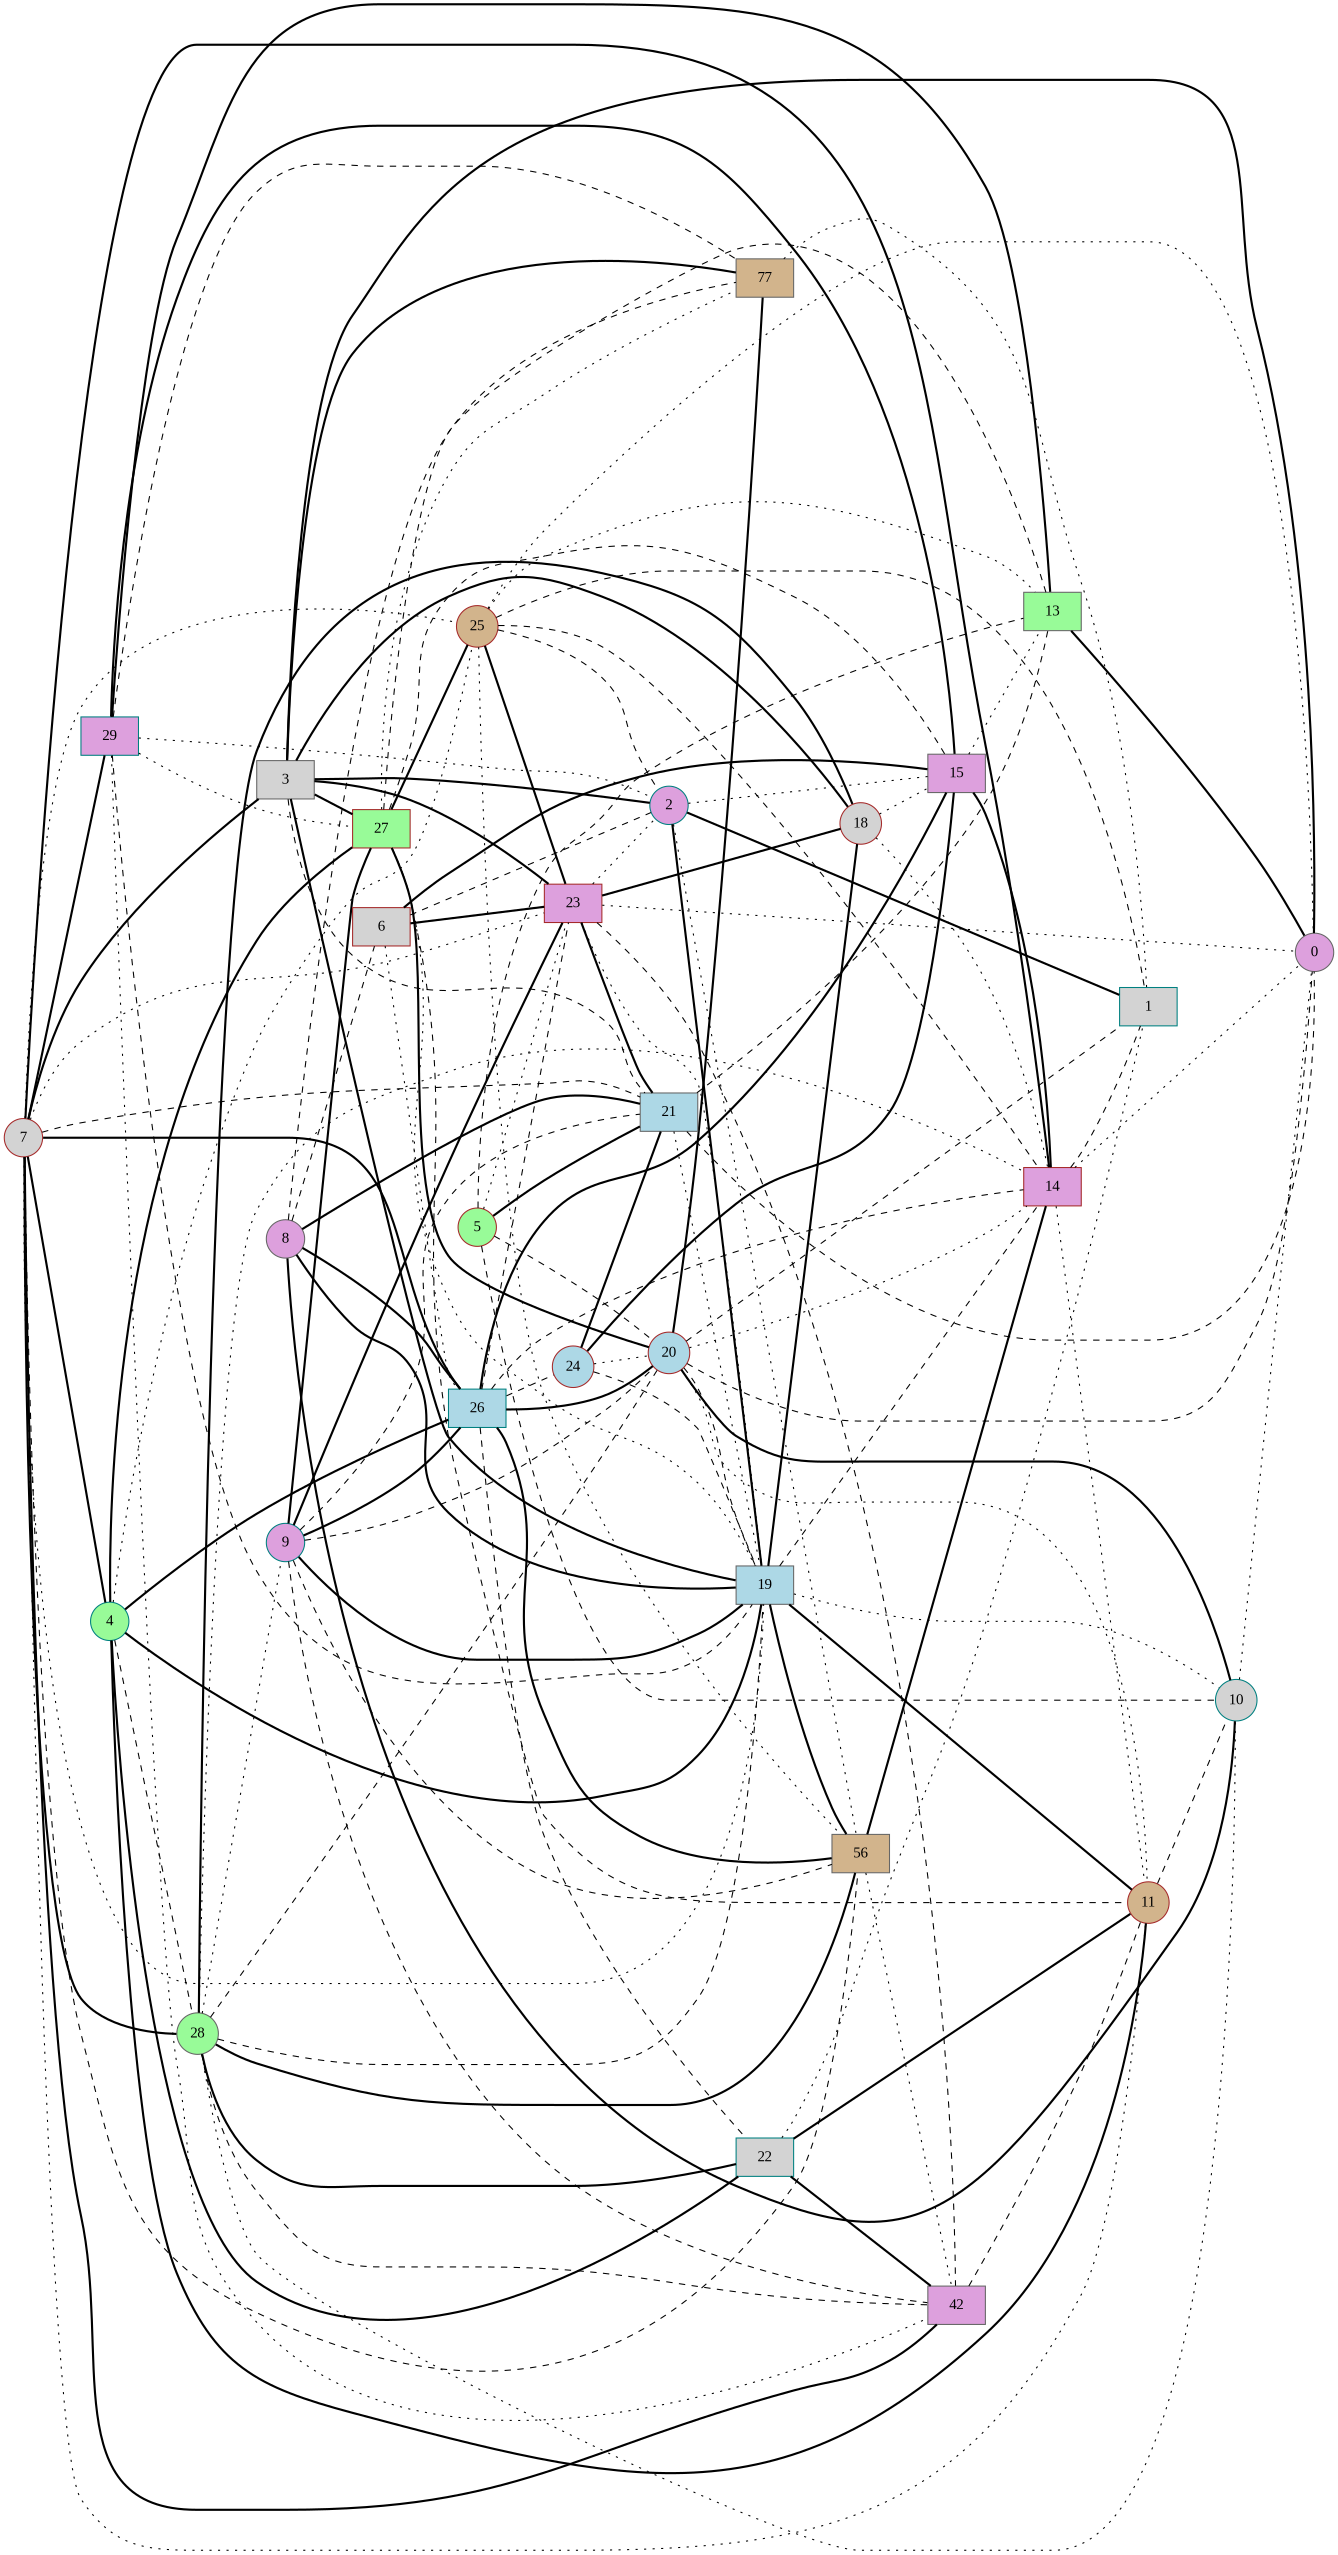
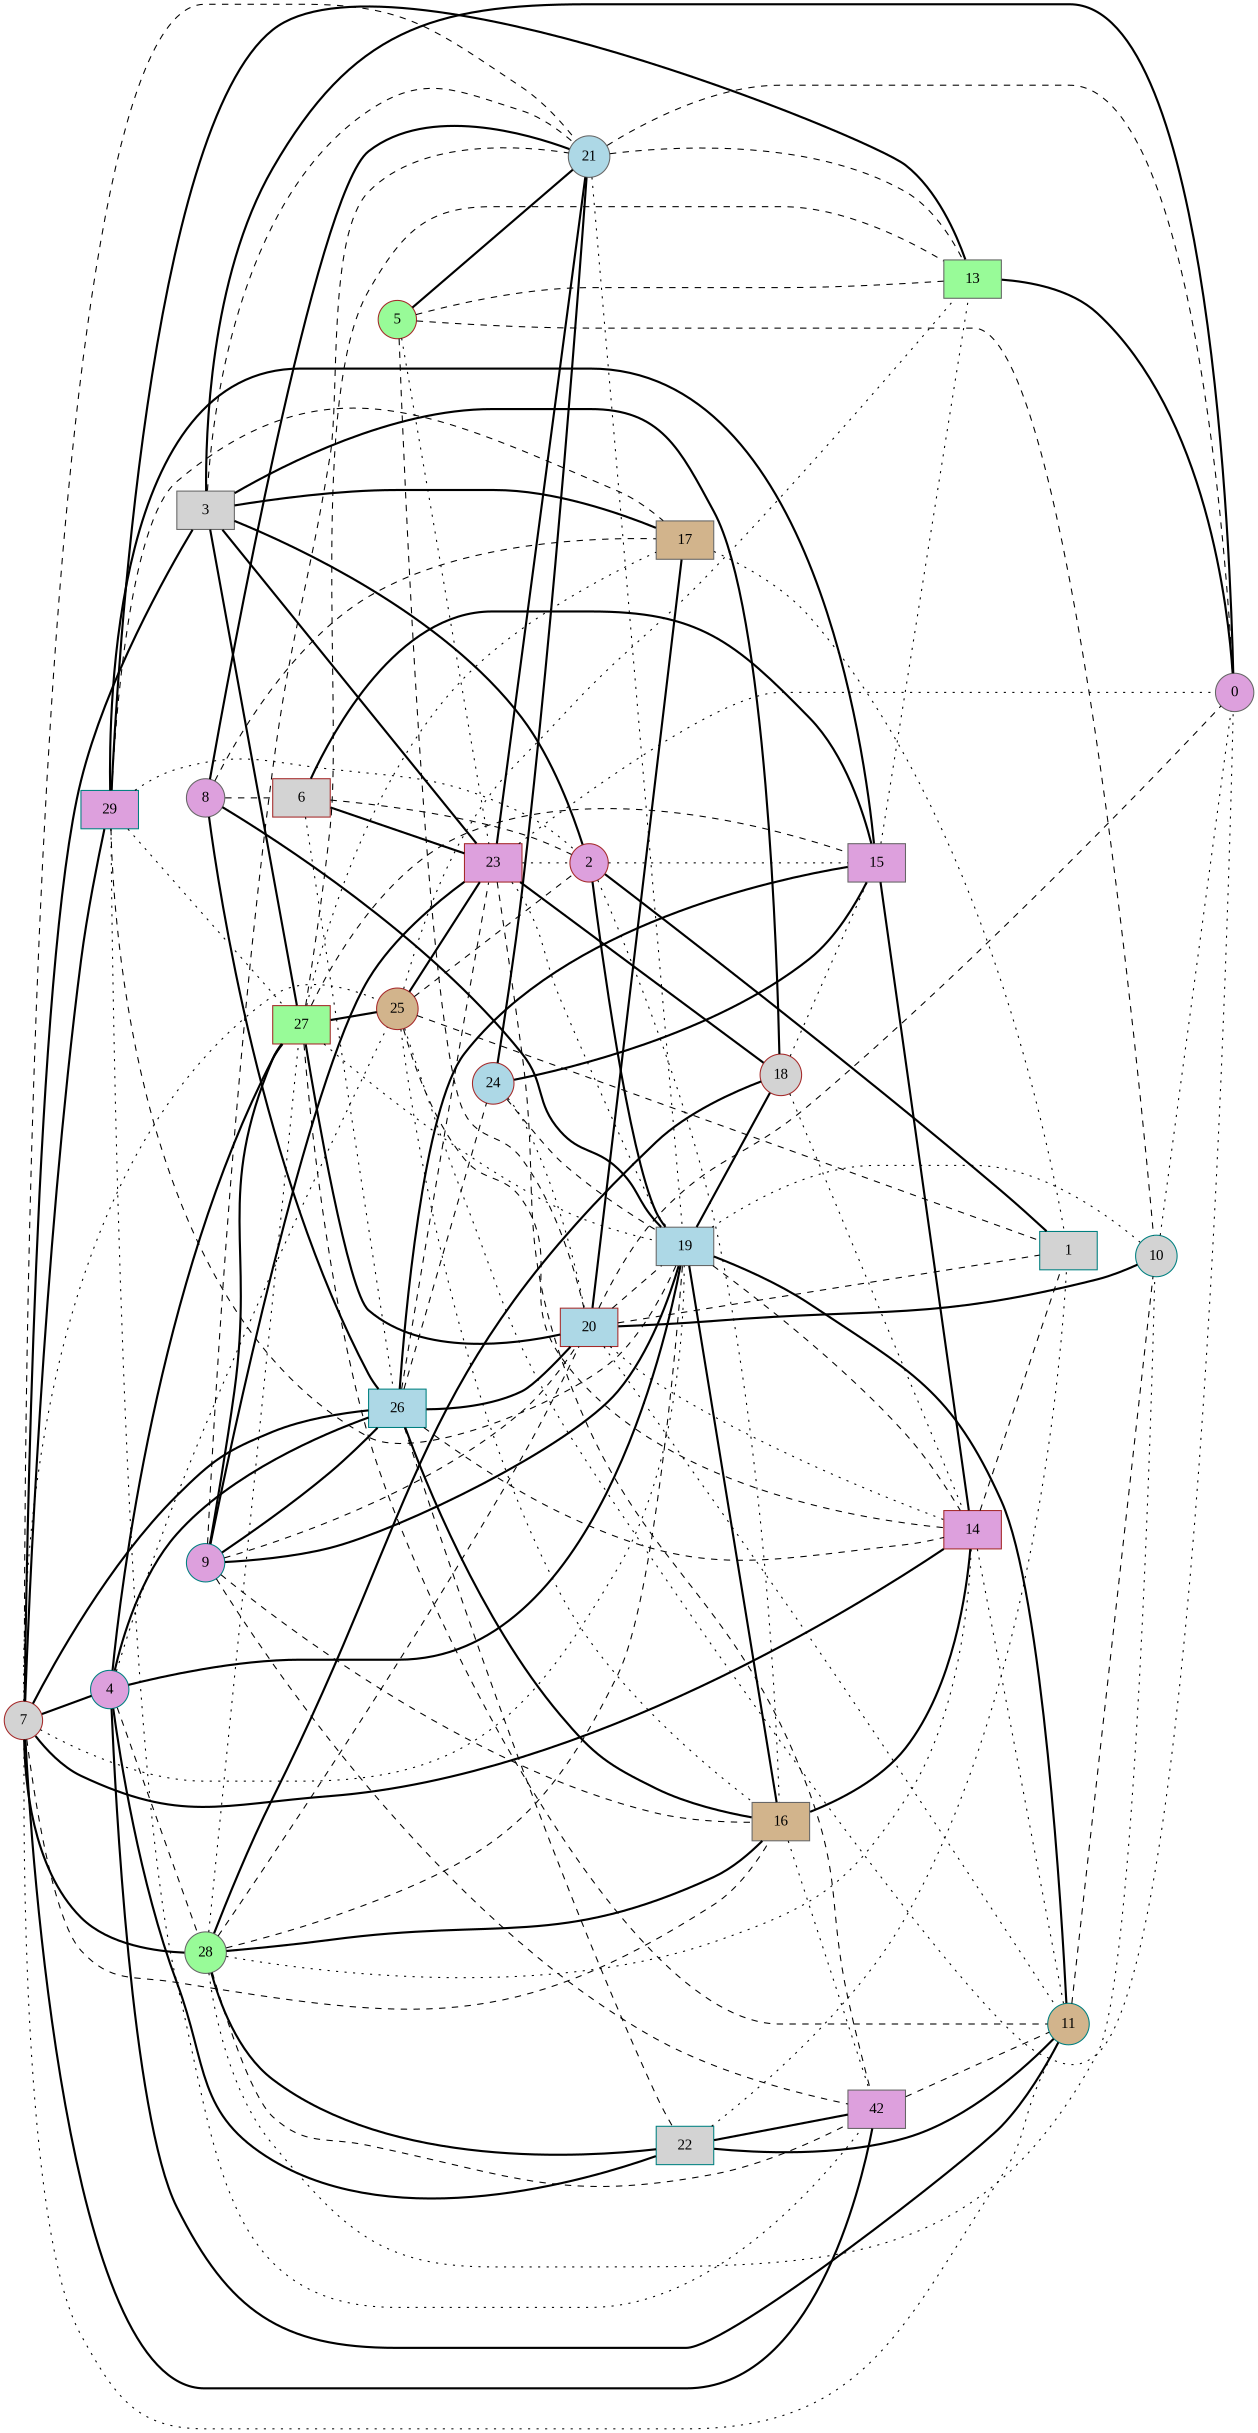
node "77": label "77" -> "17"
node "2": color teal -> brown
edge "23" -- "7": removed
edge "0" -- "14": removed
node "21": shape box -> circle
edge "3" -- "19": removed
node "20": shape circle -> box
node "4": fillcolor palegreen -> plum
edge "9" -- "28": now "27" -- "28"
node "56": label "56" -> "16"
node "11": color brown -> teal
edge "8" -- "10": removed
